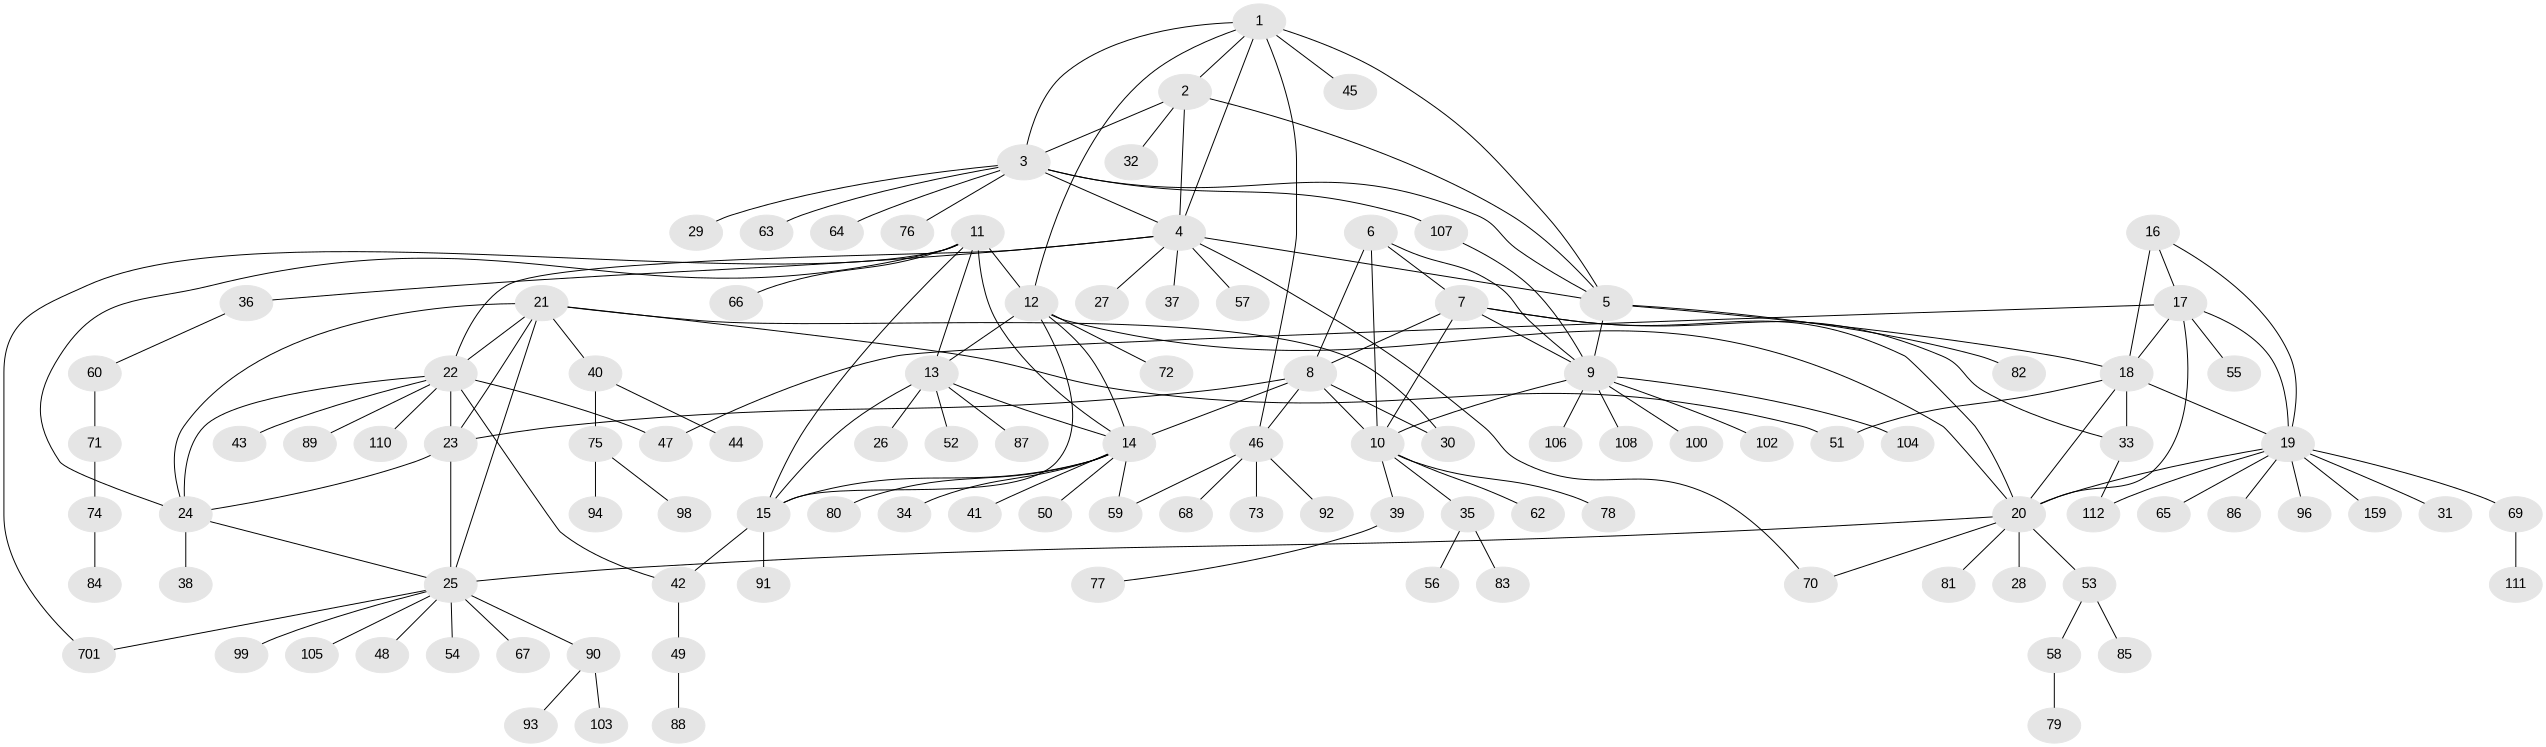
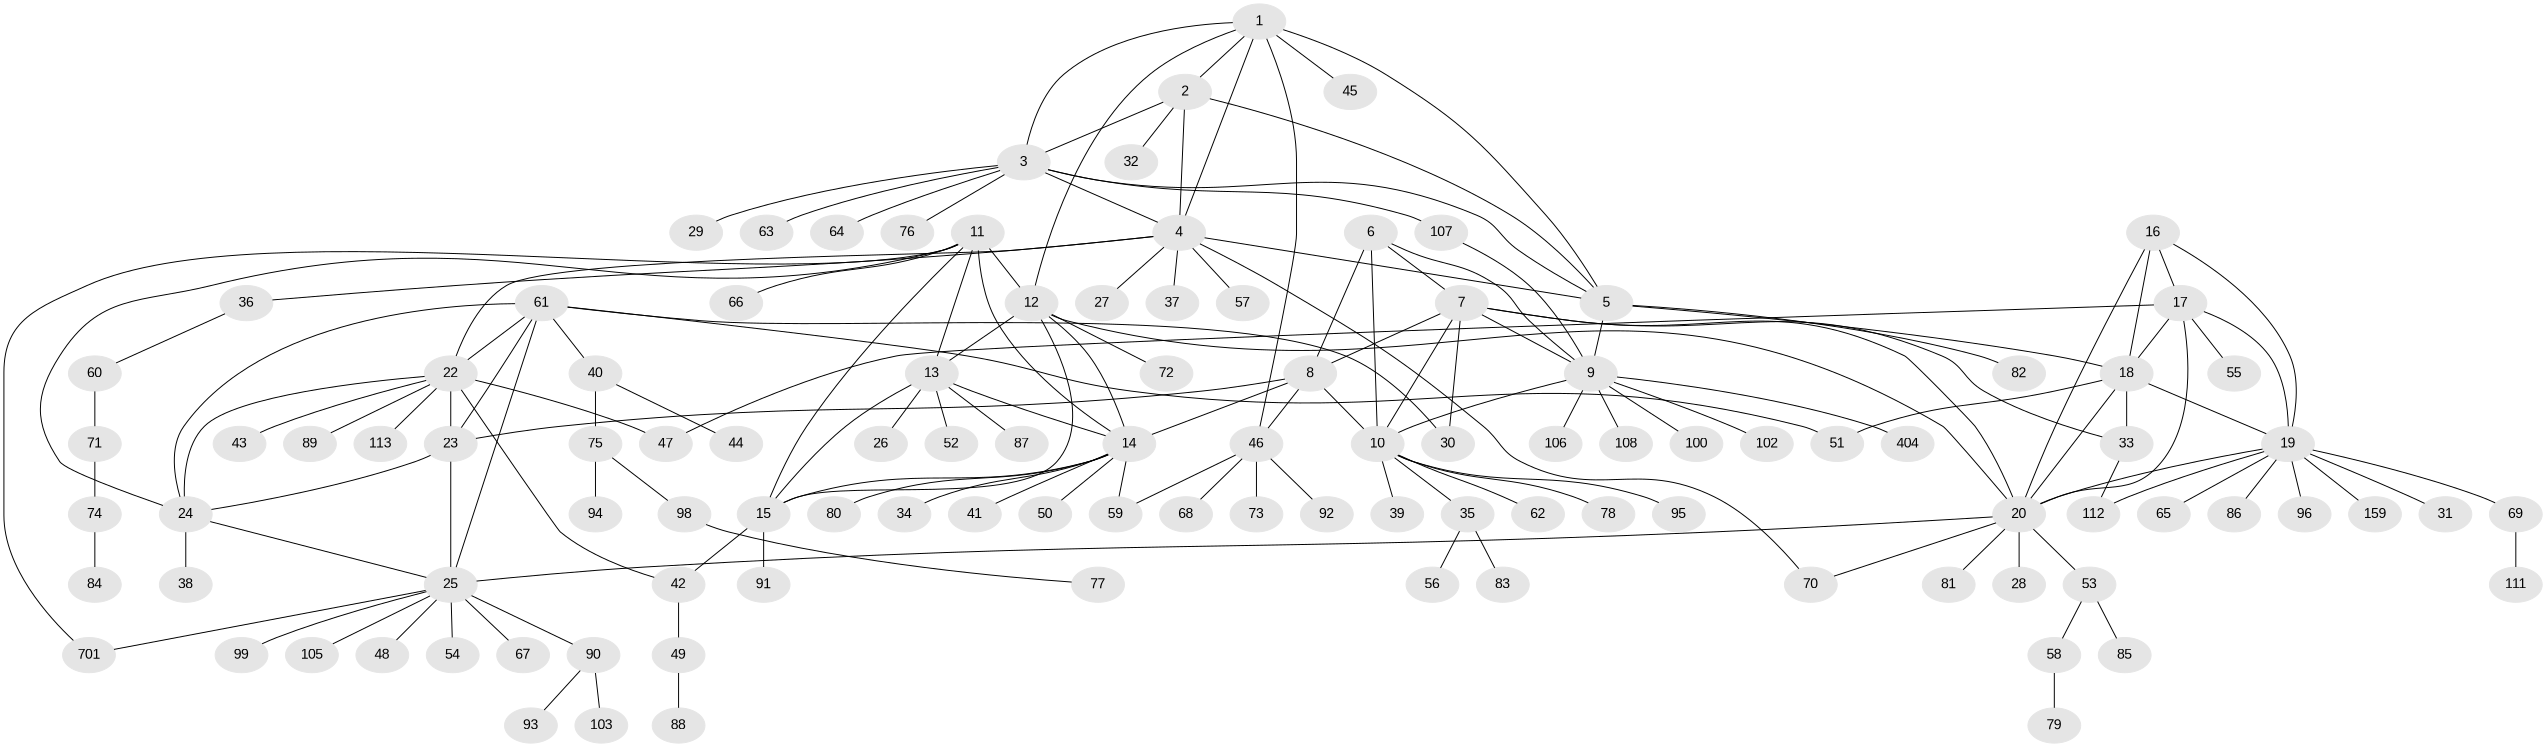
node "21": label "21" -> "61"
edge "16" -- "20": added
edge "8" -- "30": now "7" -- "30"
node "110": label "110" -> "113"
node "104": label "104" -> "404"
node "95": added
edge "39" -- "77": now "98" -- "77"
